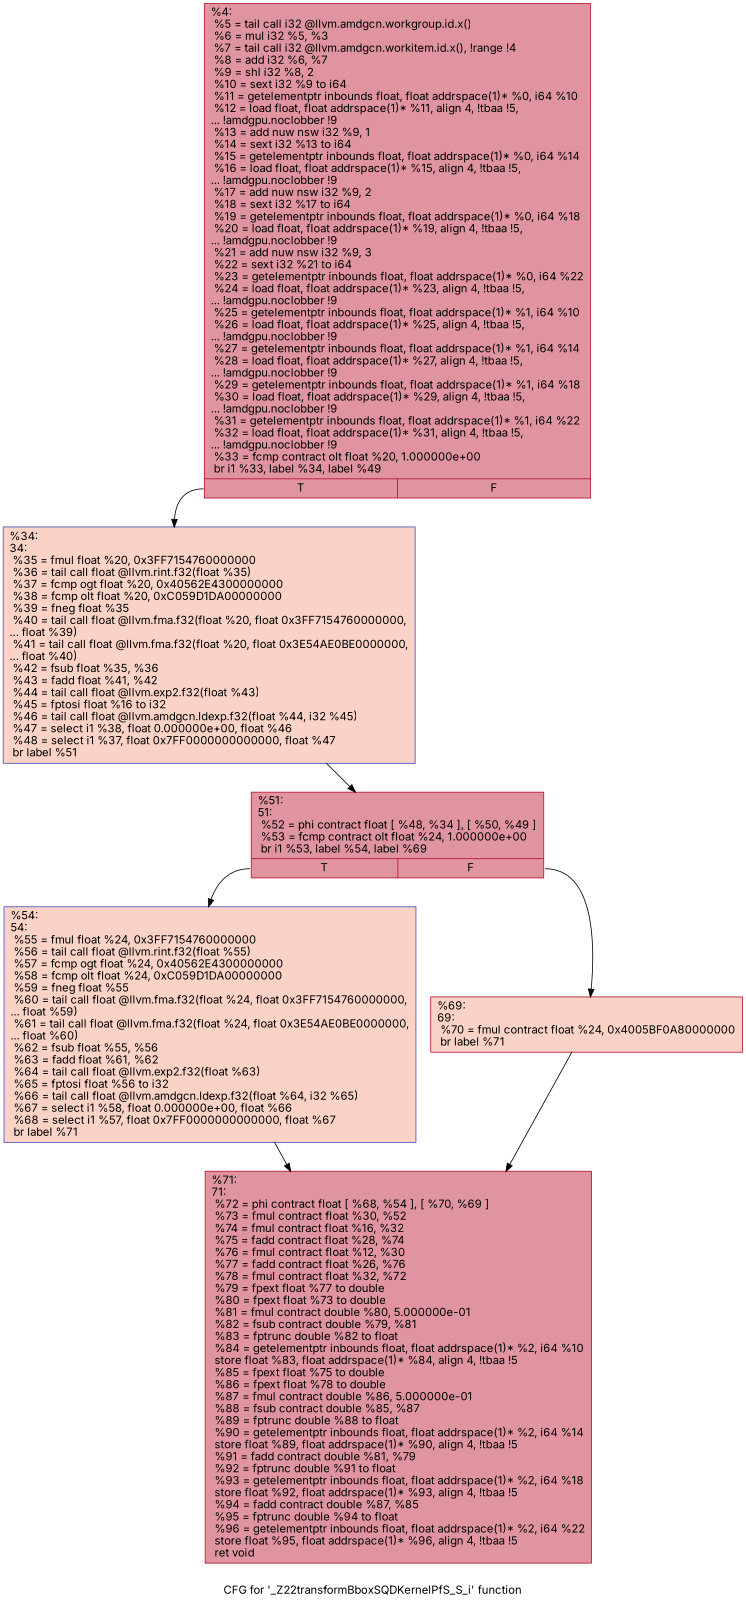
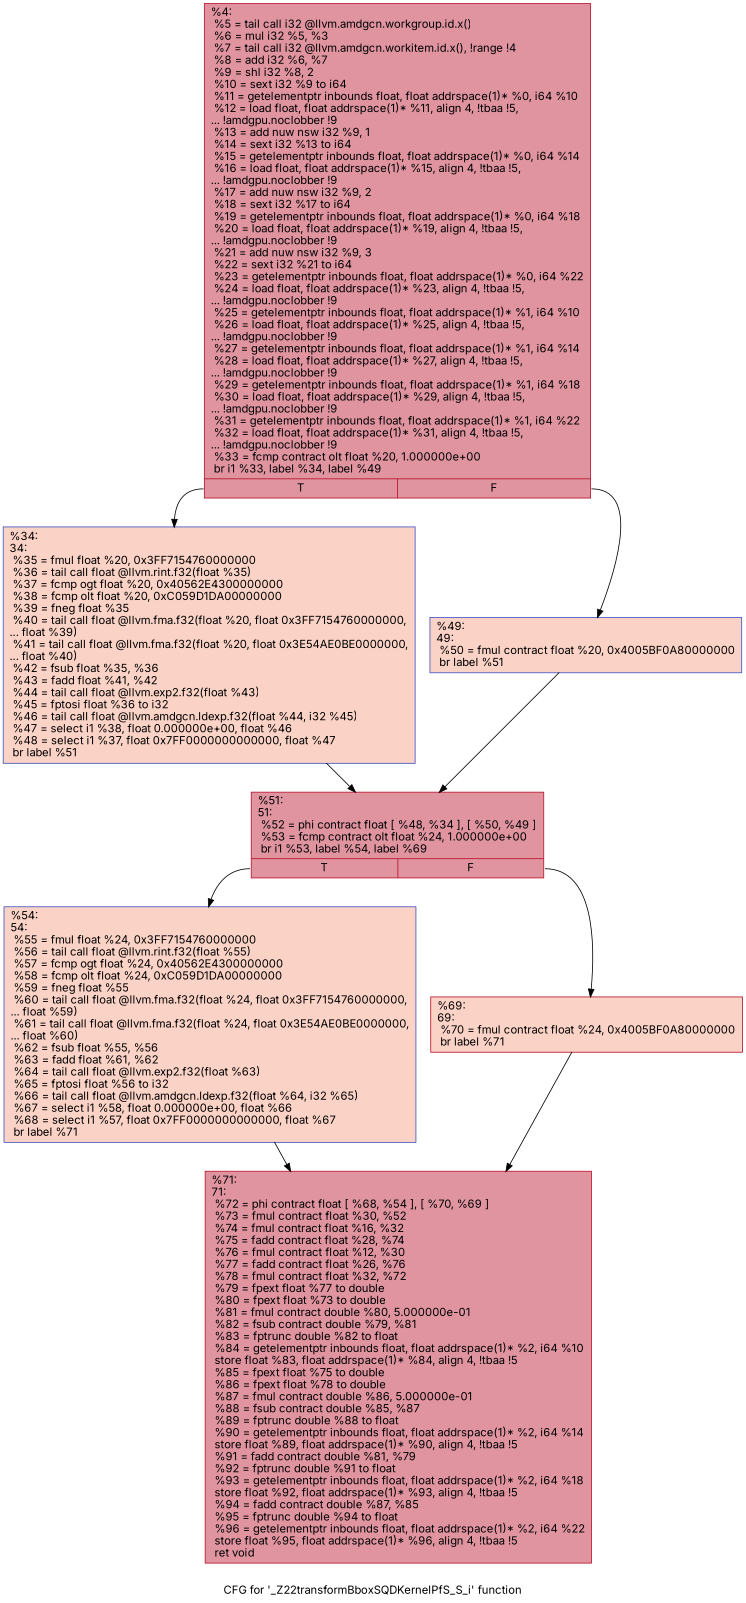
node "%49:": added
node "%34:": text "%45 = fptosi float %16 to i32" -> "%45 = fptosi float %36 to i32"
